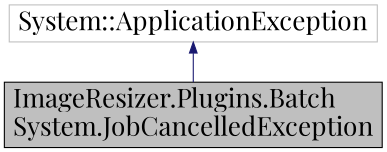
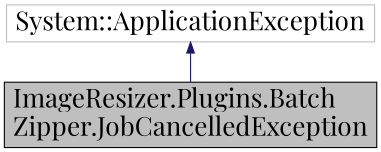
node "ImageResizer.Plugins.Batch System.JobCancelledException": label "ImageResizer.Plugins.Batch System.JobCancelledException" -> "ImageResizer.Plugins.Batch Zipper.JobCancelledException"
